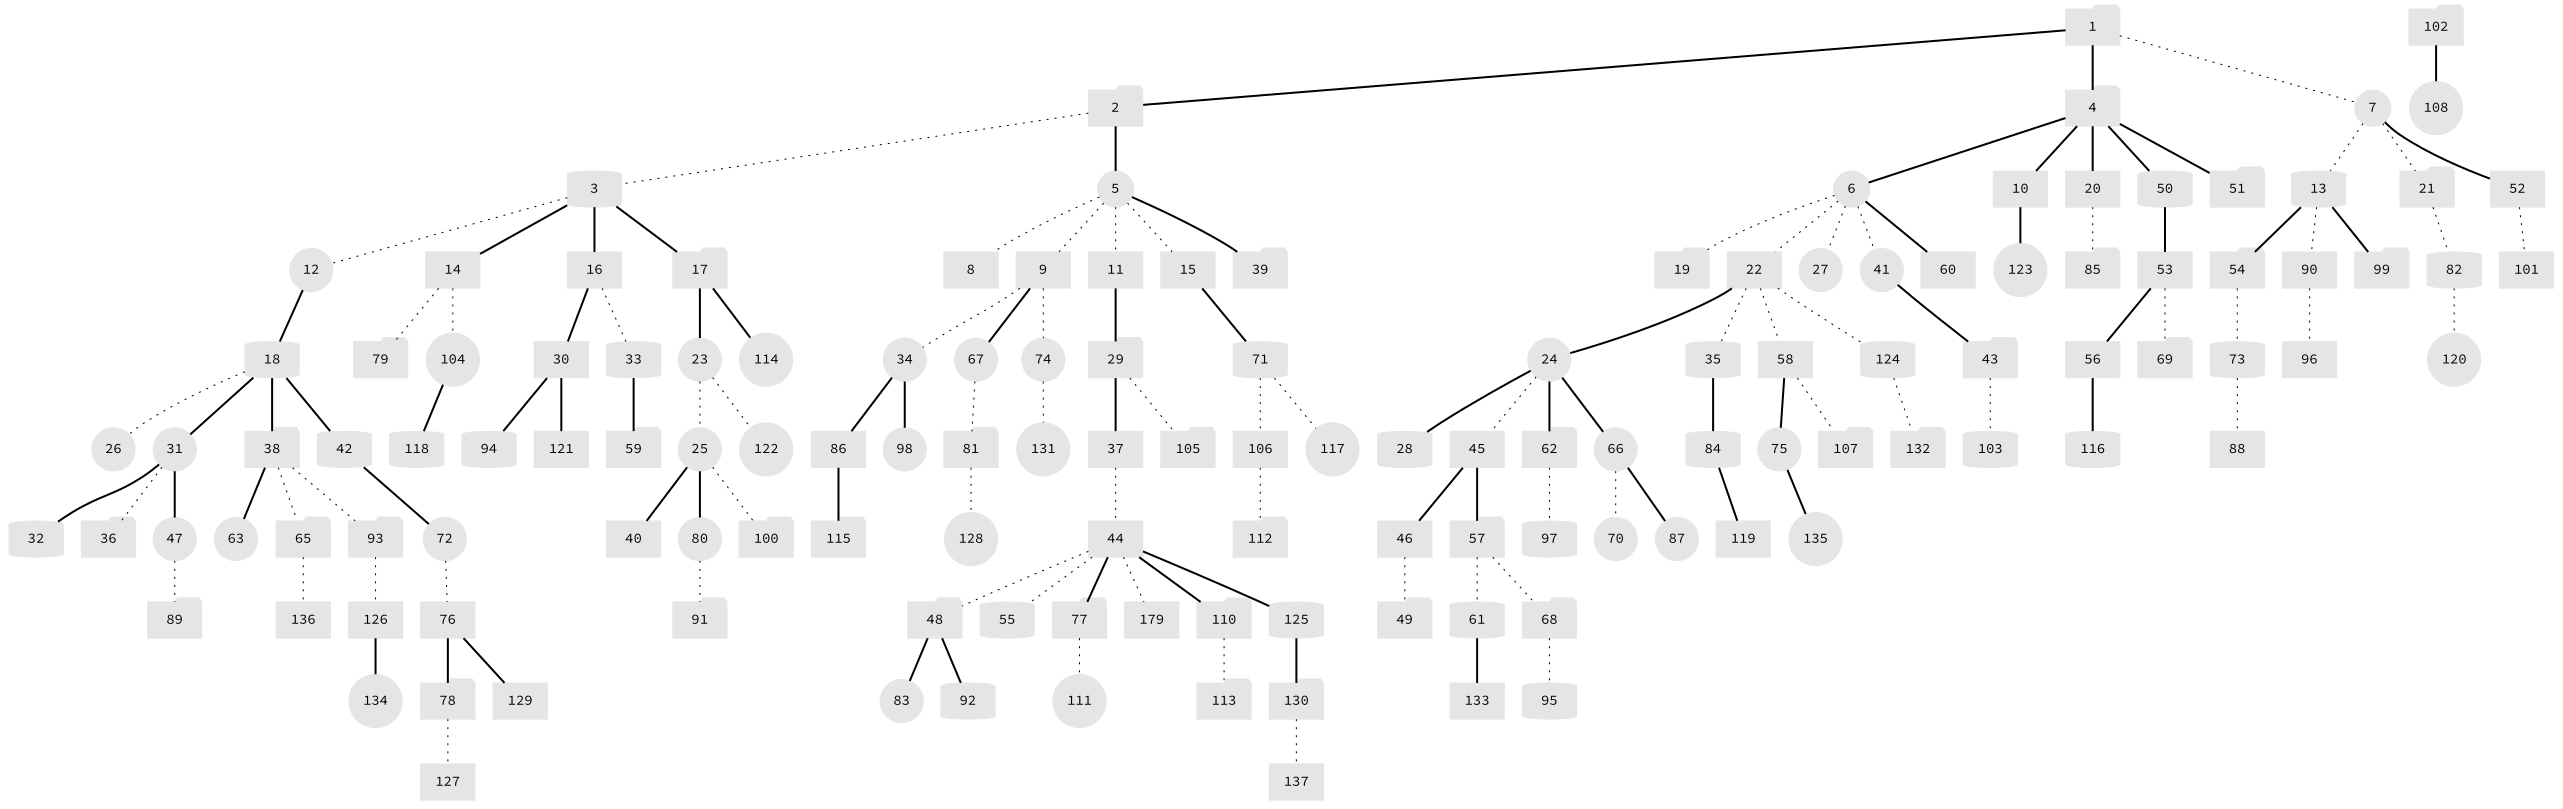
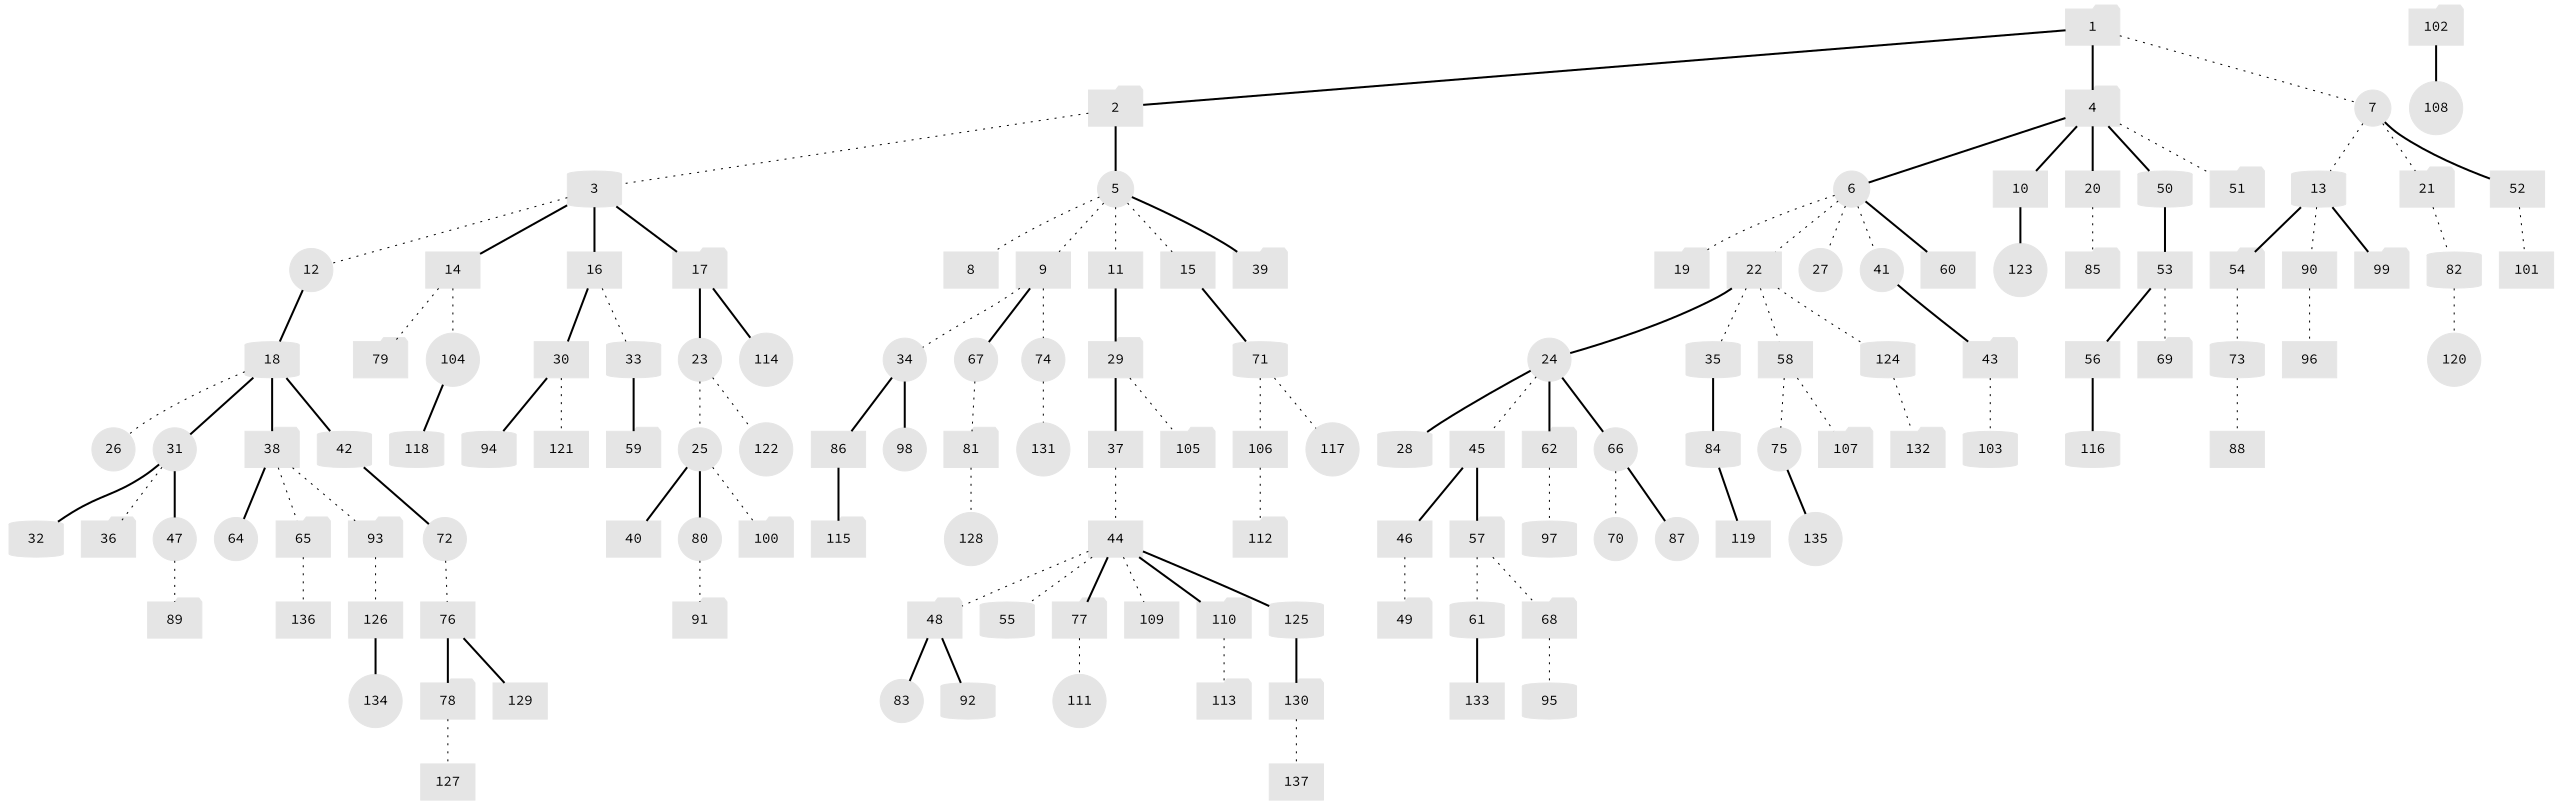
edge "4" -- "51": style bold -> dotted
edge "58" -- "75": style bold -> dotted
edge "30" -- "121": style bold -> dotted
node "63": label "63" -> "64"
node "179": label "179" -> "109"
